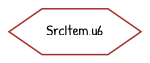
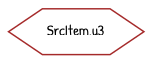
node "SrcItem.u6": label "SrcItem.u6" -> "SrcItem.u3"
